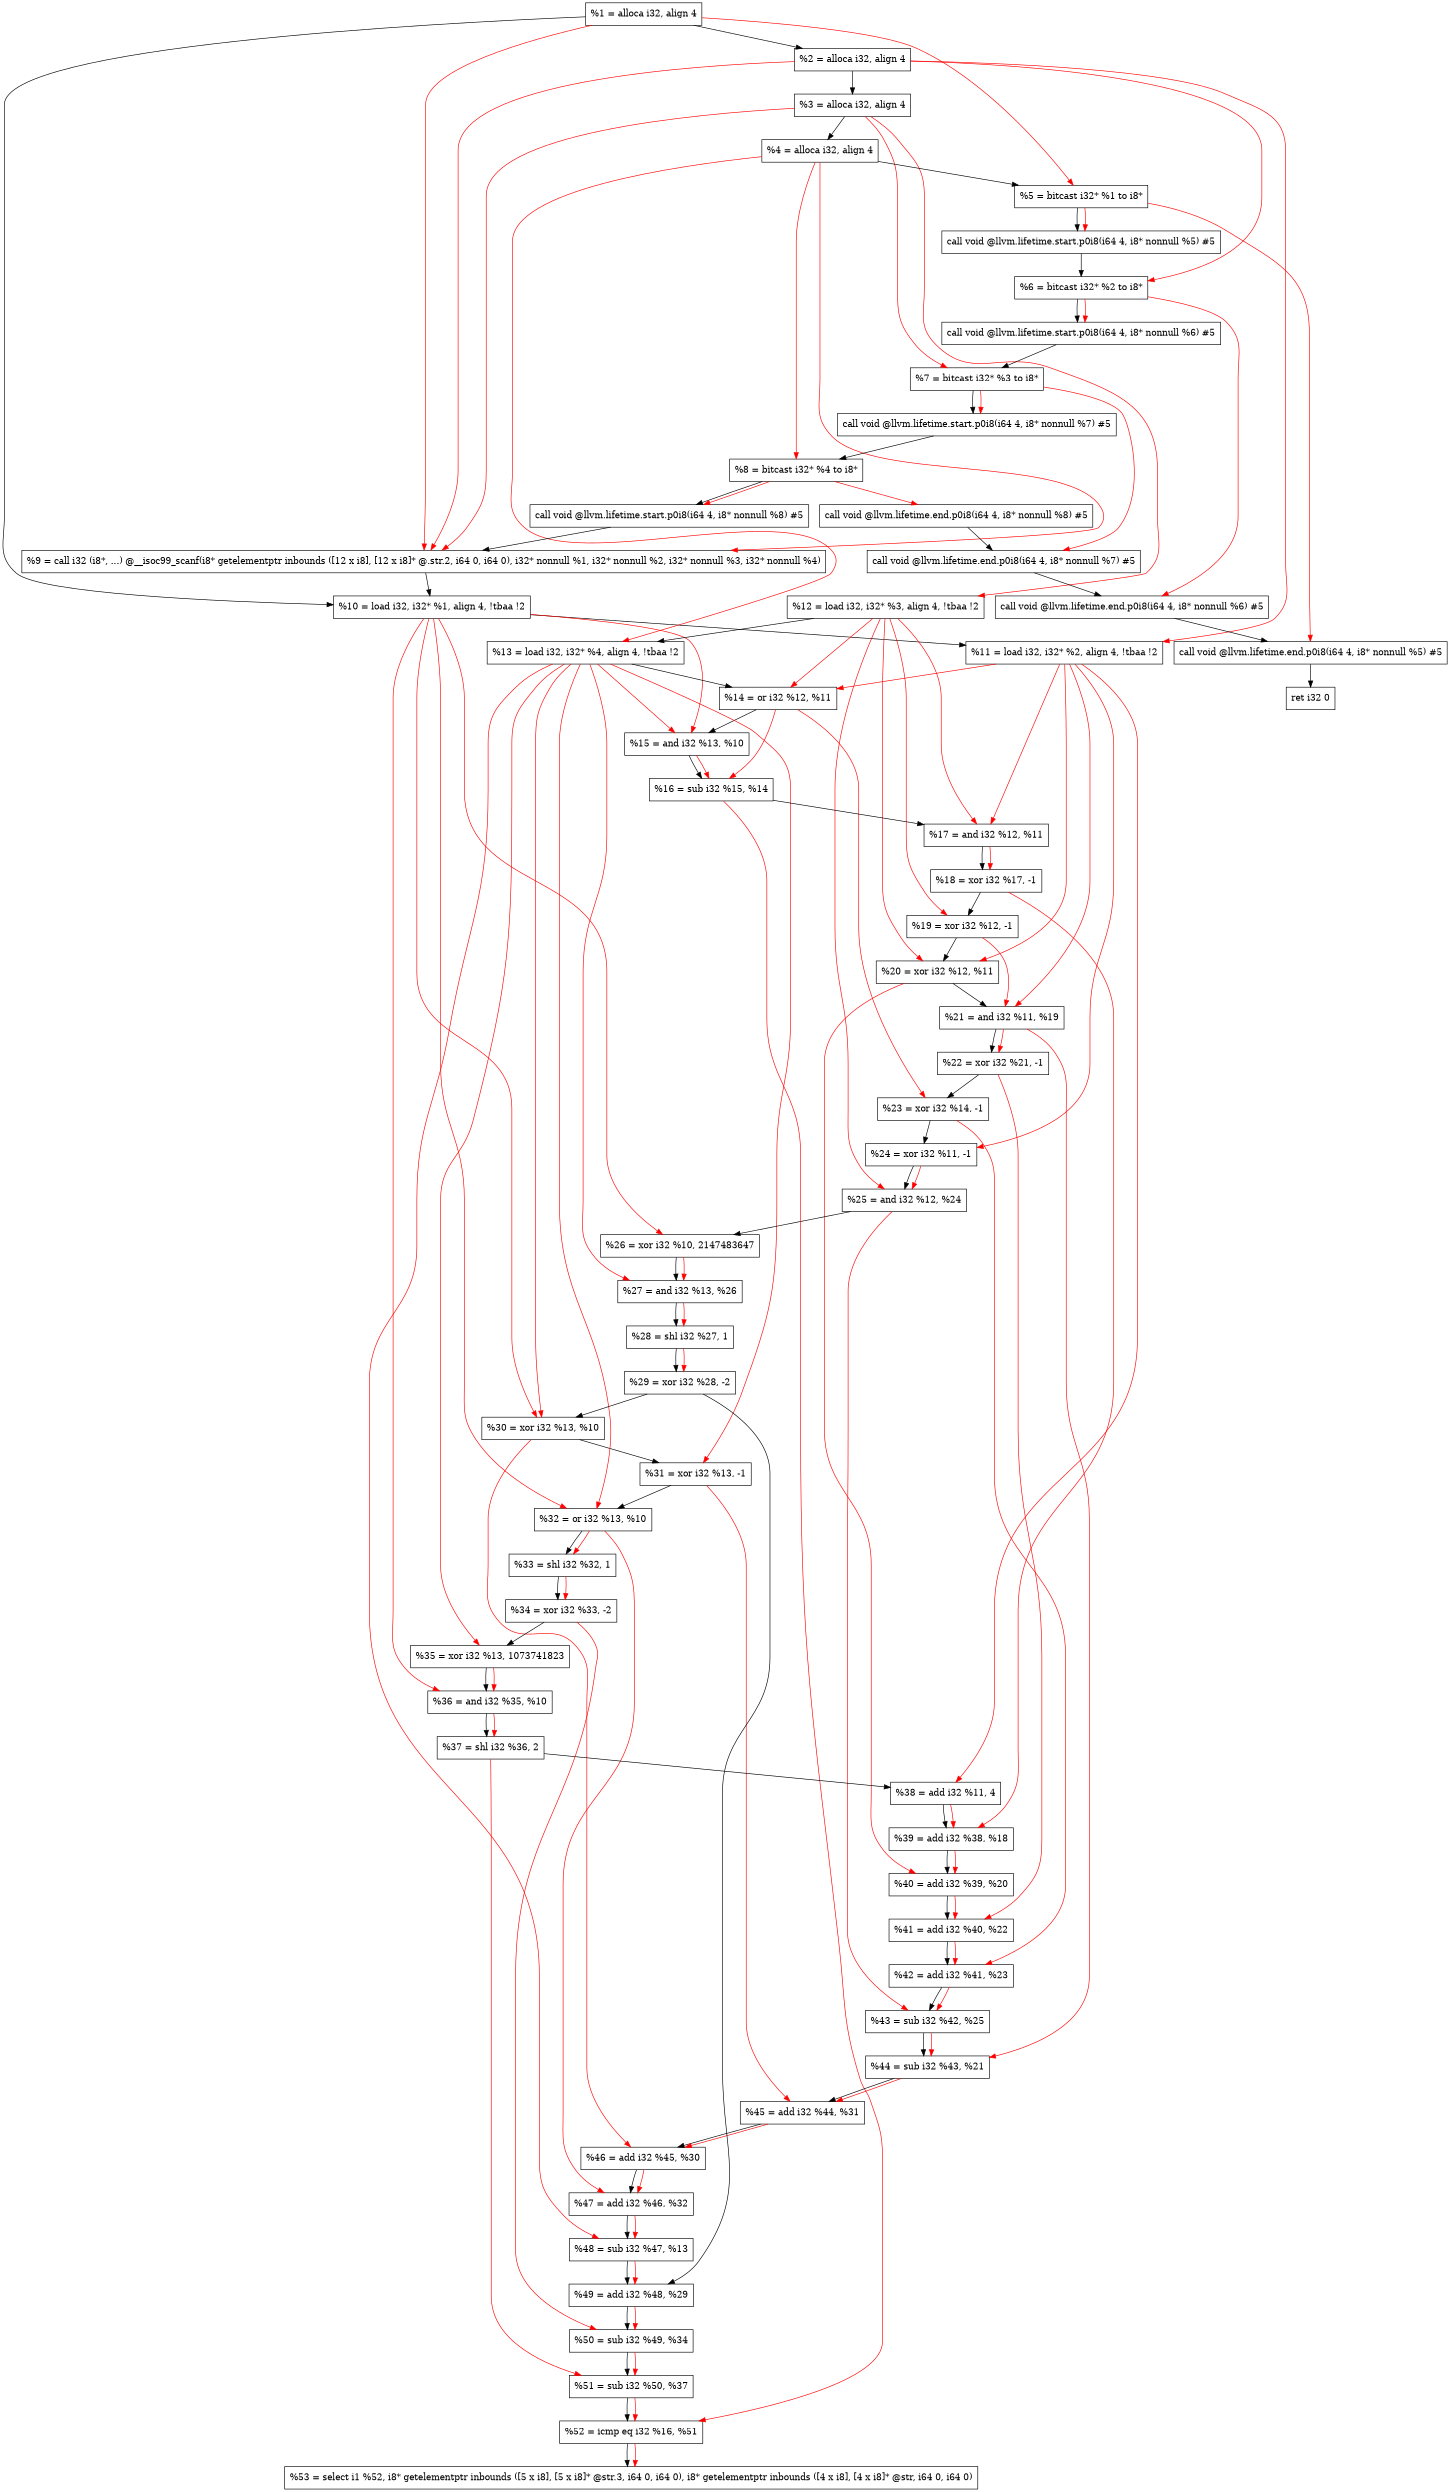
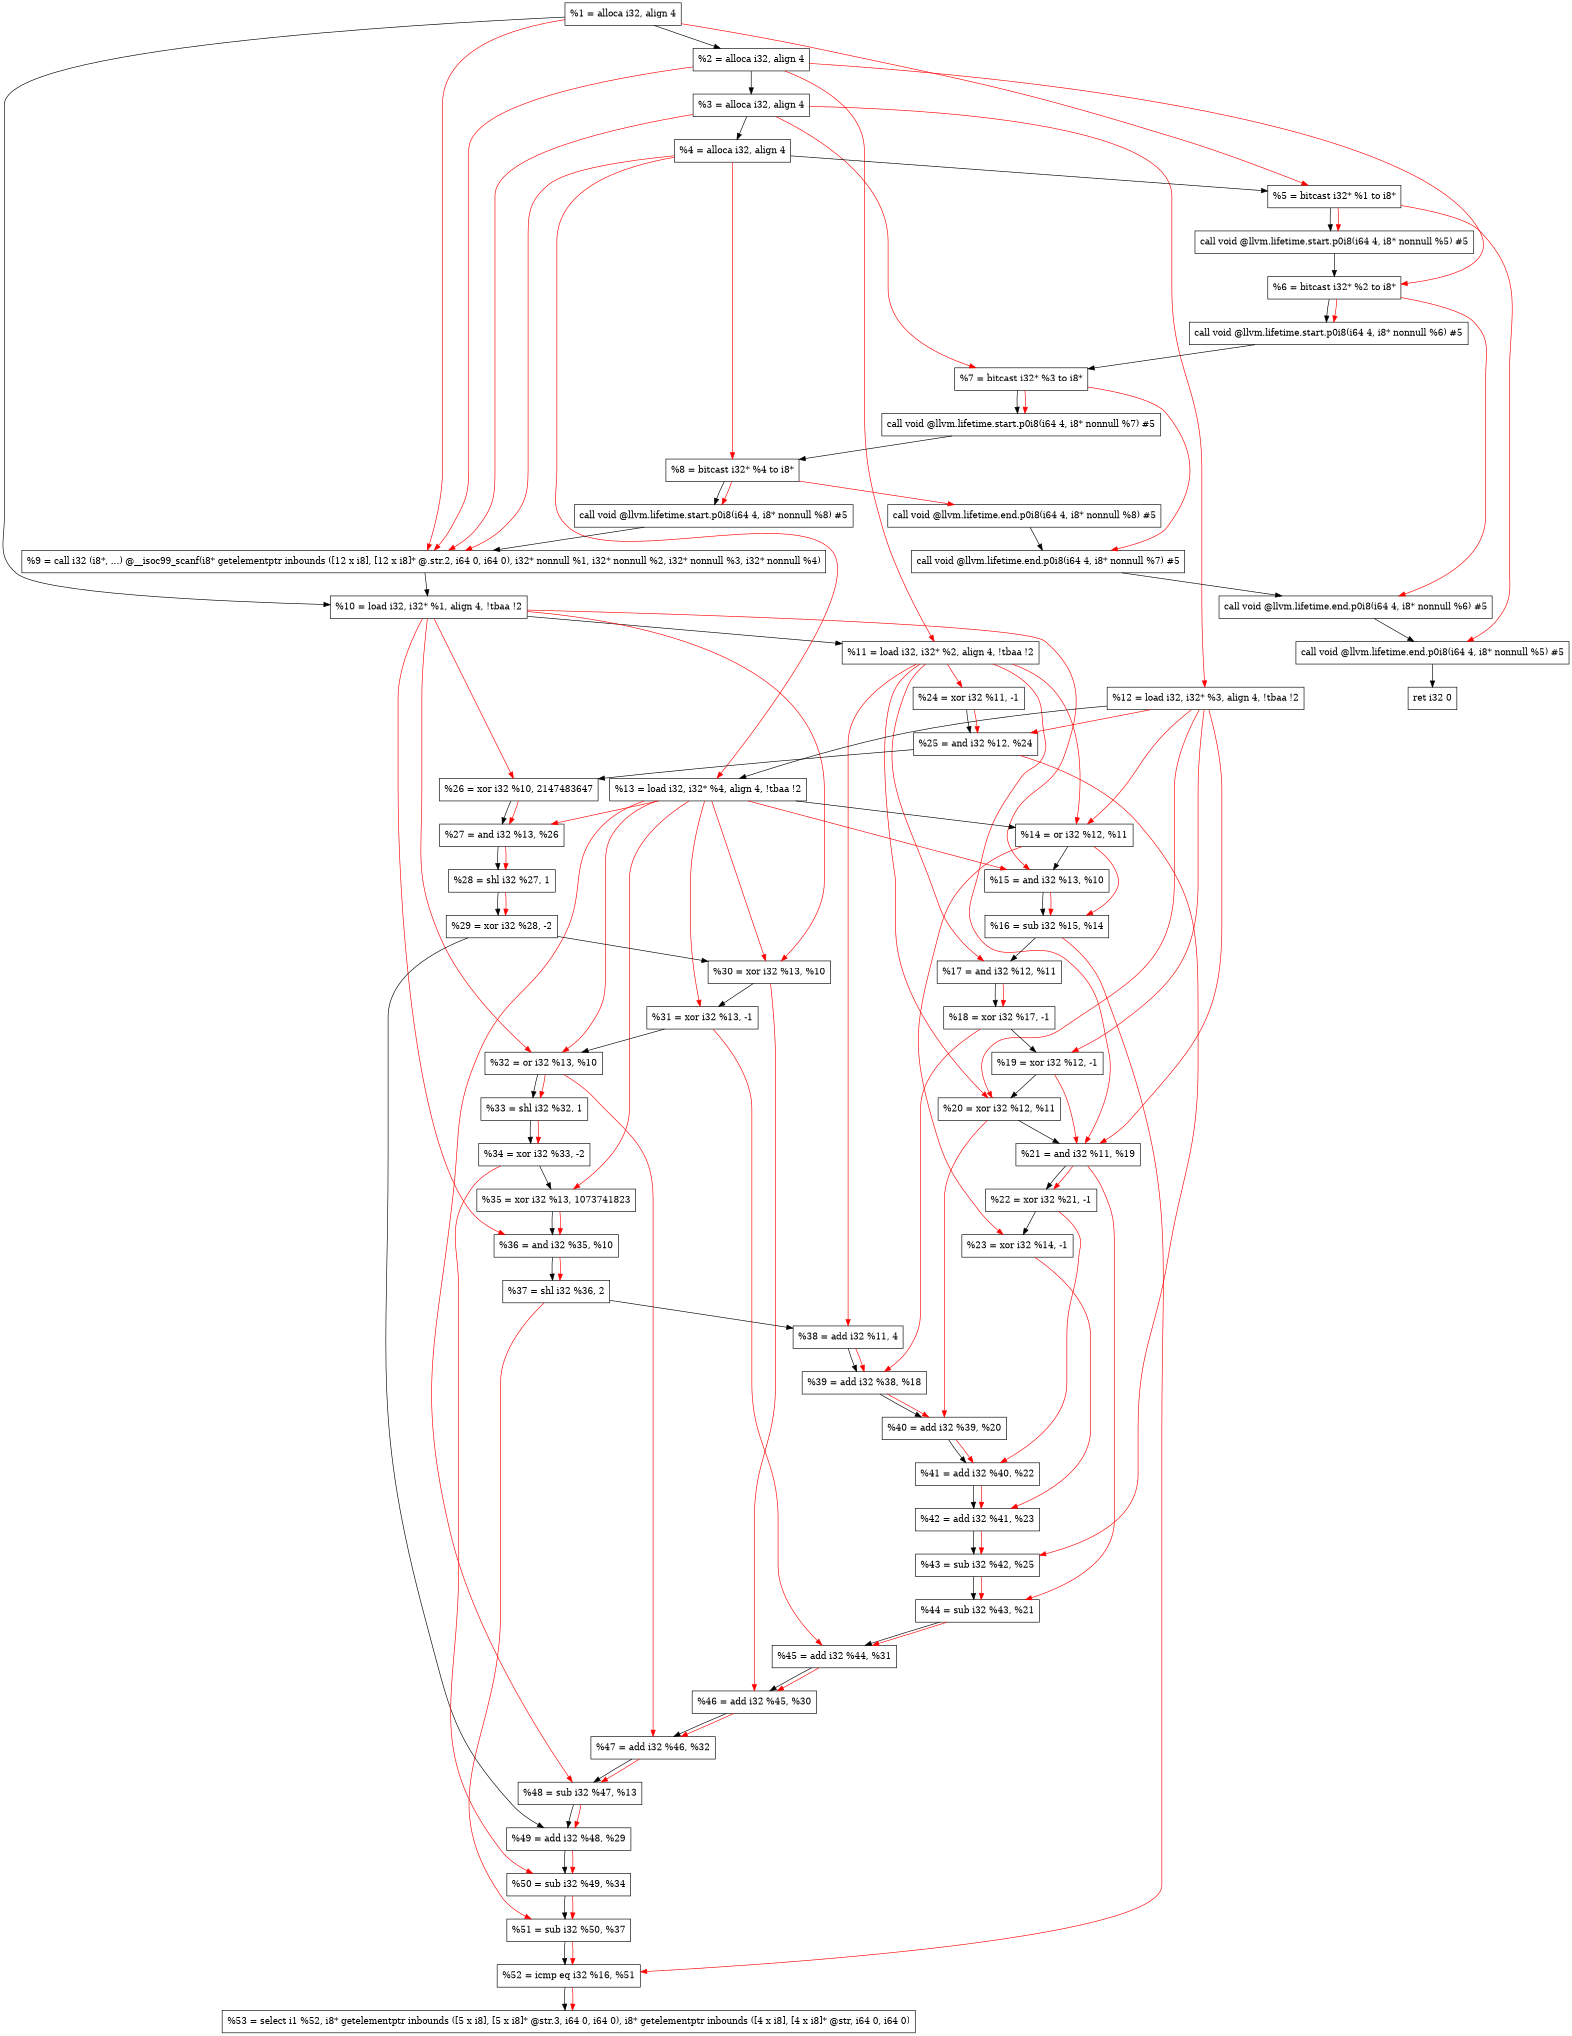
edge "%12 = load i32, i32* %3, align 4, !tbaa !2" -> "%17 = and i32 %12, %11": now "%12 = load i32, i32* %3, align 4, !tbaa !2" -> "%21 = and i32 %11, %19"
edge "%23 = xor i32 %14, -1" -> "%24 = xor i32 %11, -1": removed
